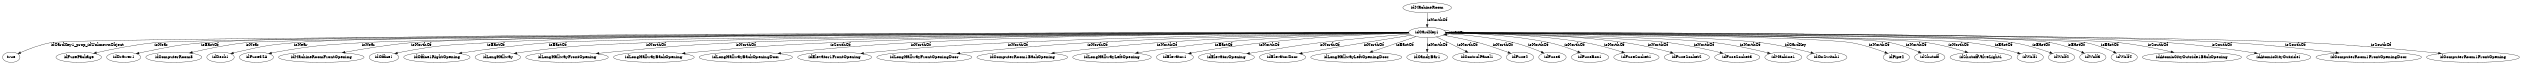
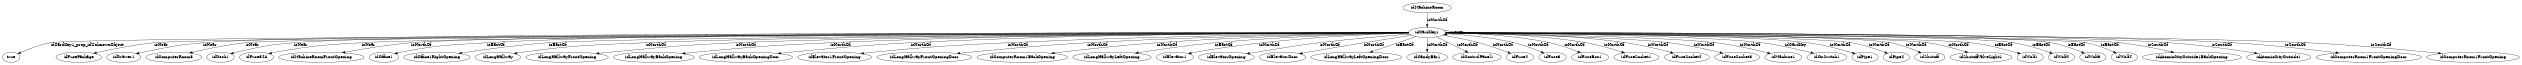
edge "idCardKey1" -> "idDrawer1": label "isEastOf" -> "isNear"
edge "idCardKey1" -> "idLongHallwayBackOpening": label "isSouthOf" -> "isNorthOf"
node "idPipe1": added
